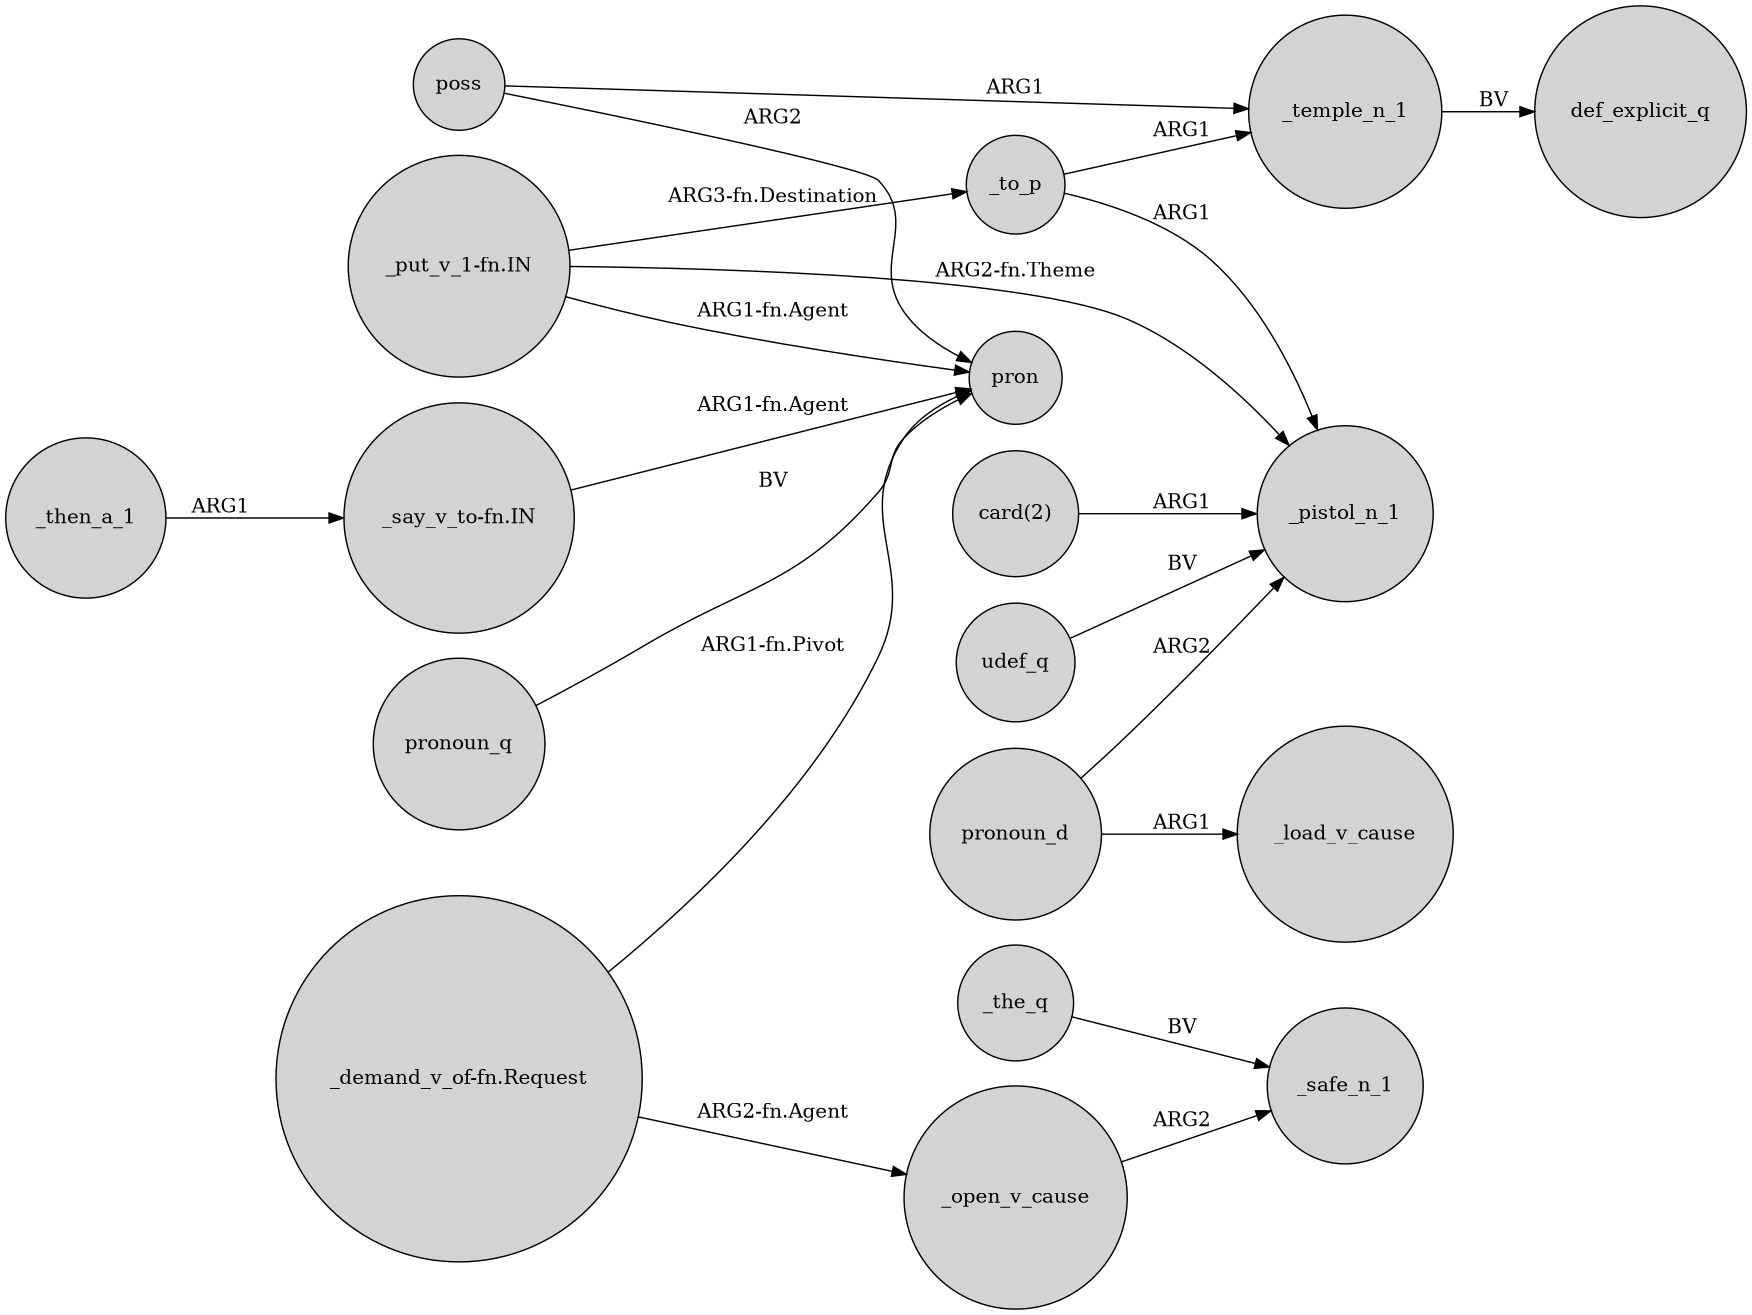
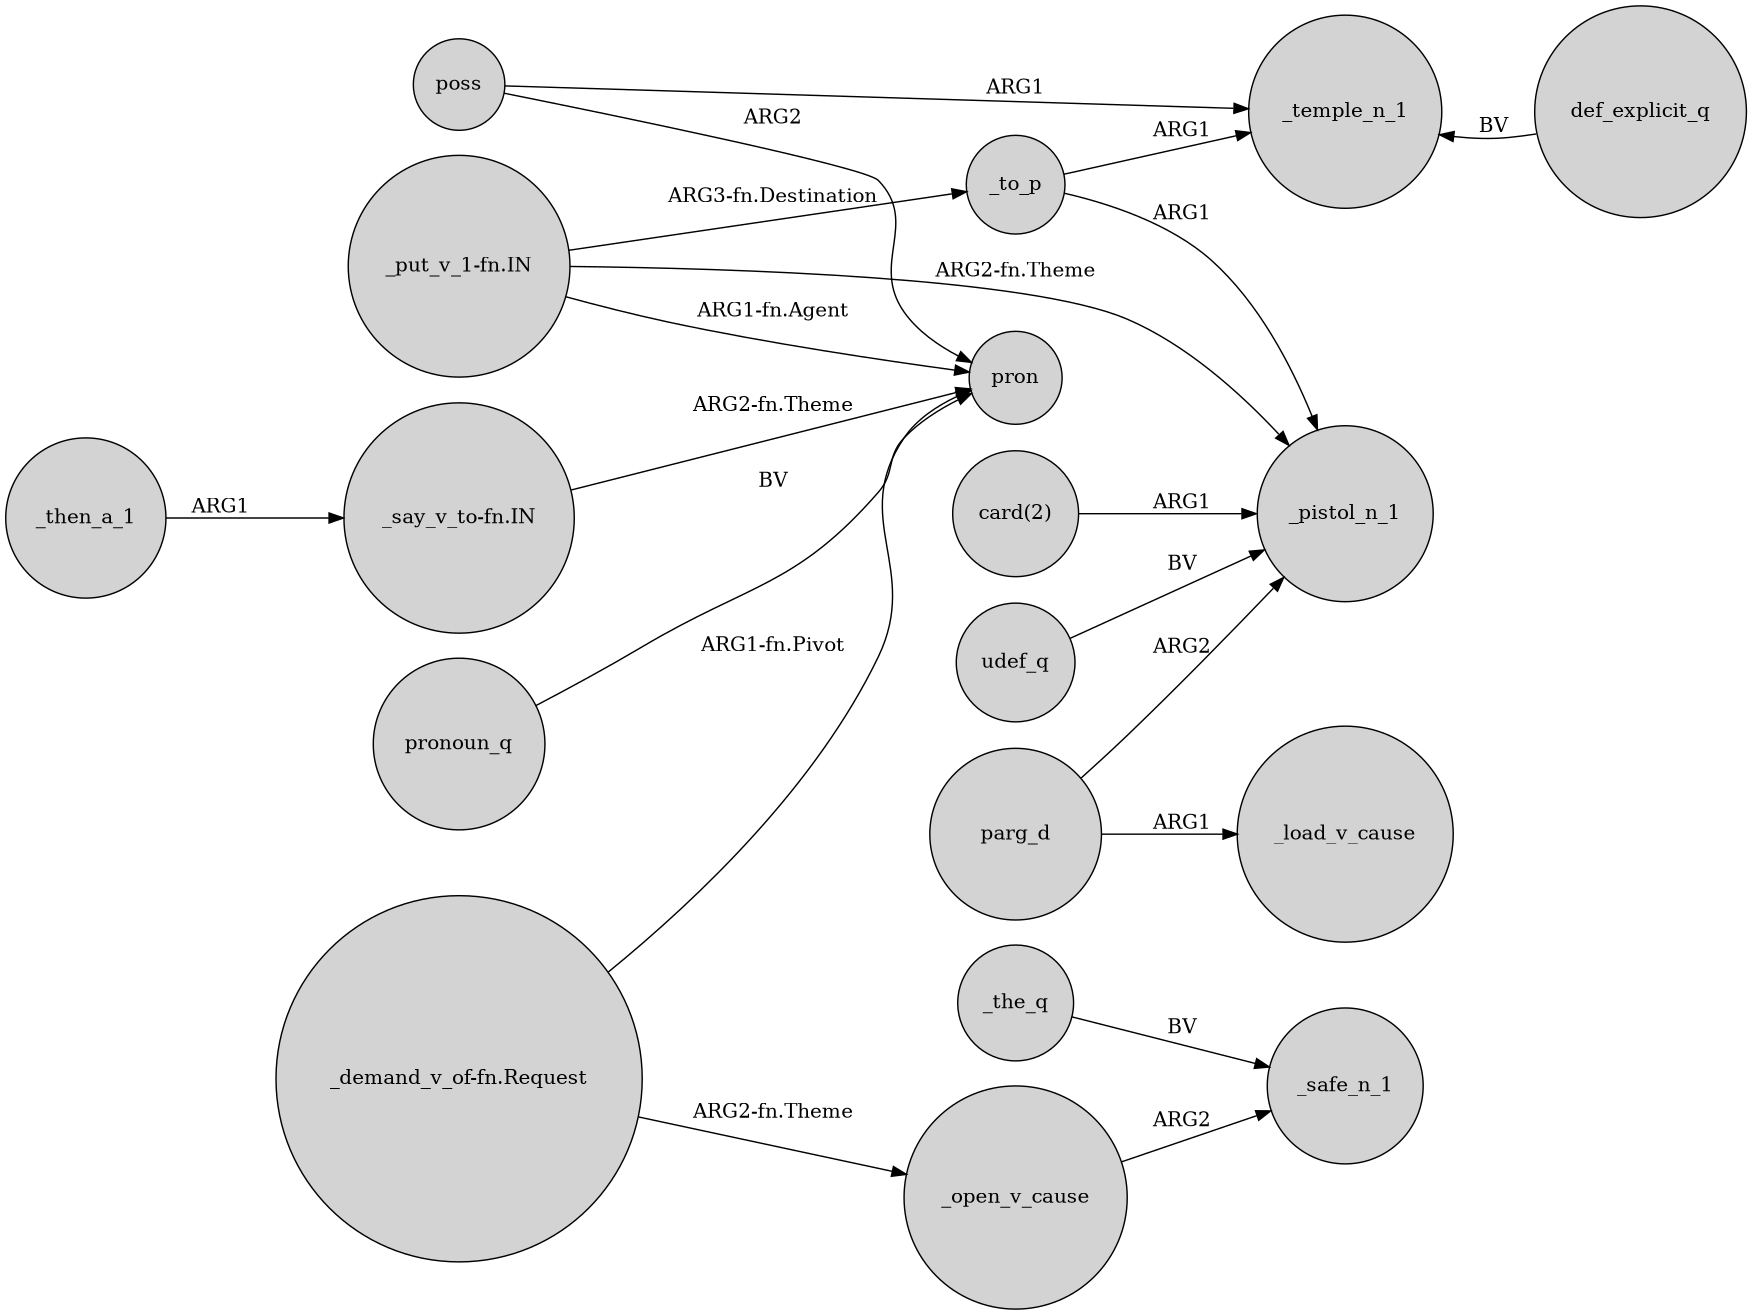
edge "_temple_n_1" -> "def_explicit_q": reversed
edge "_say_v_to-fn.IN" -> "pron": label "ARG1-fn.Agent" -> "ARG2-fn.Theme"
node "pronoun_d": label "pronoun_d" -> "parg_d"
edge "_demand_v_of-fn.Request" -> "_open_v_cause": label "ARG2-fn.Agent" -> "ARG2-fn.Theme"
